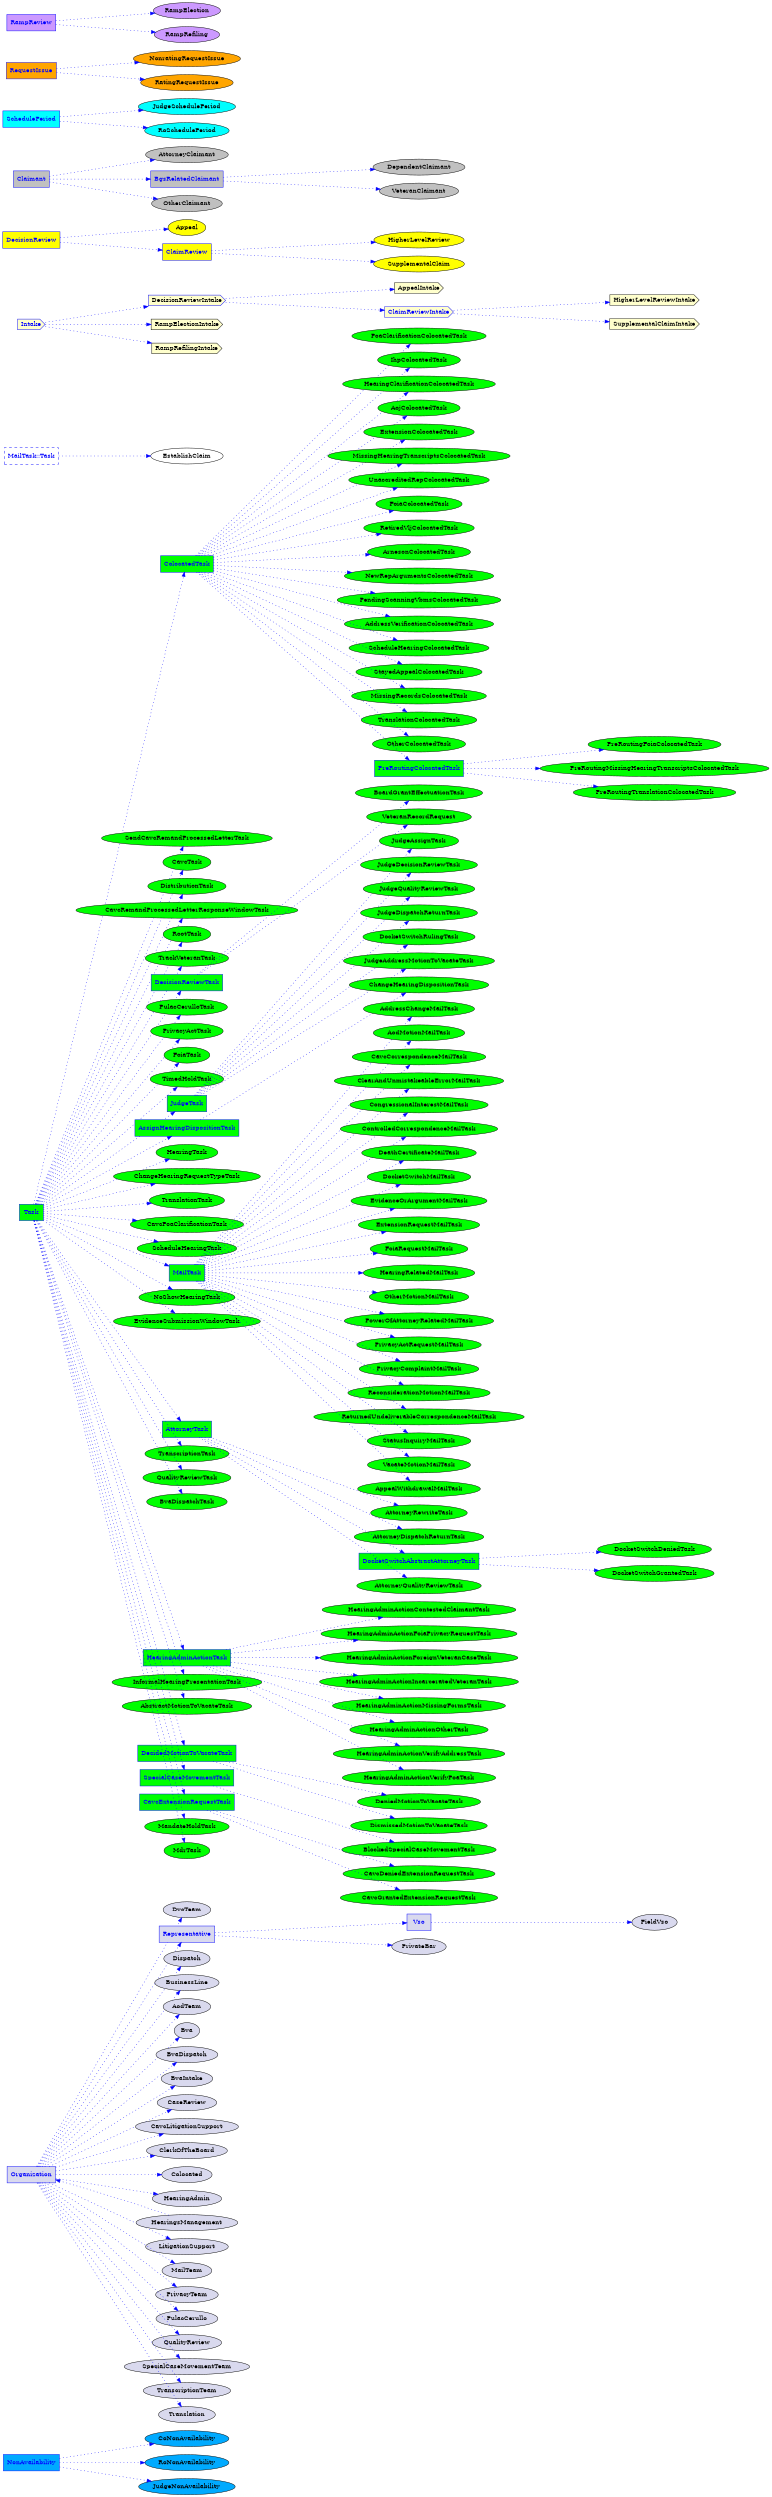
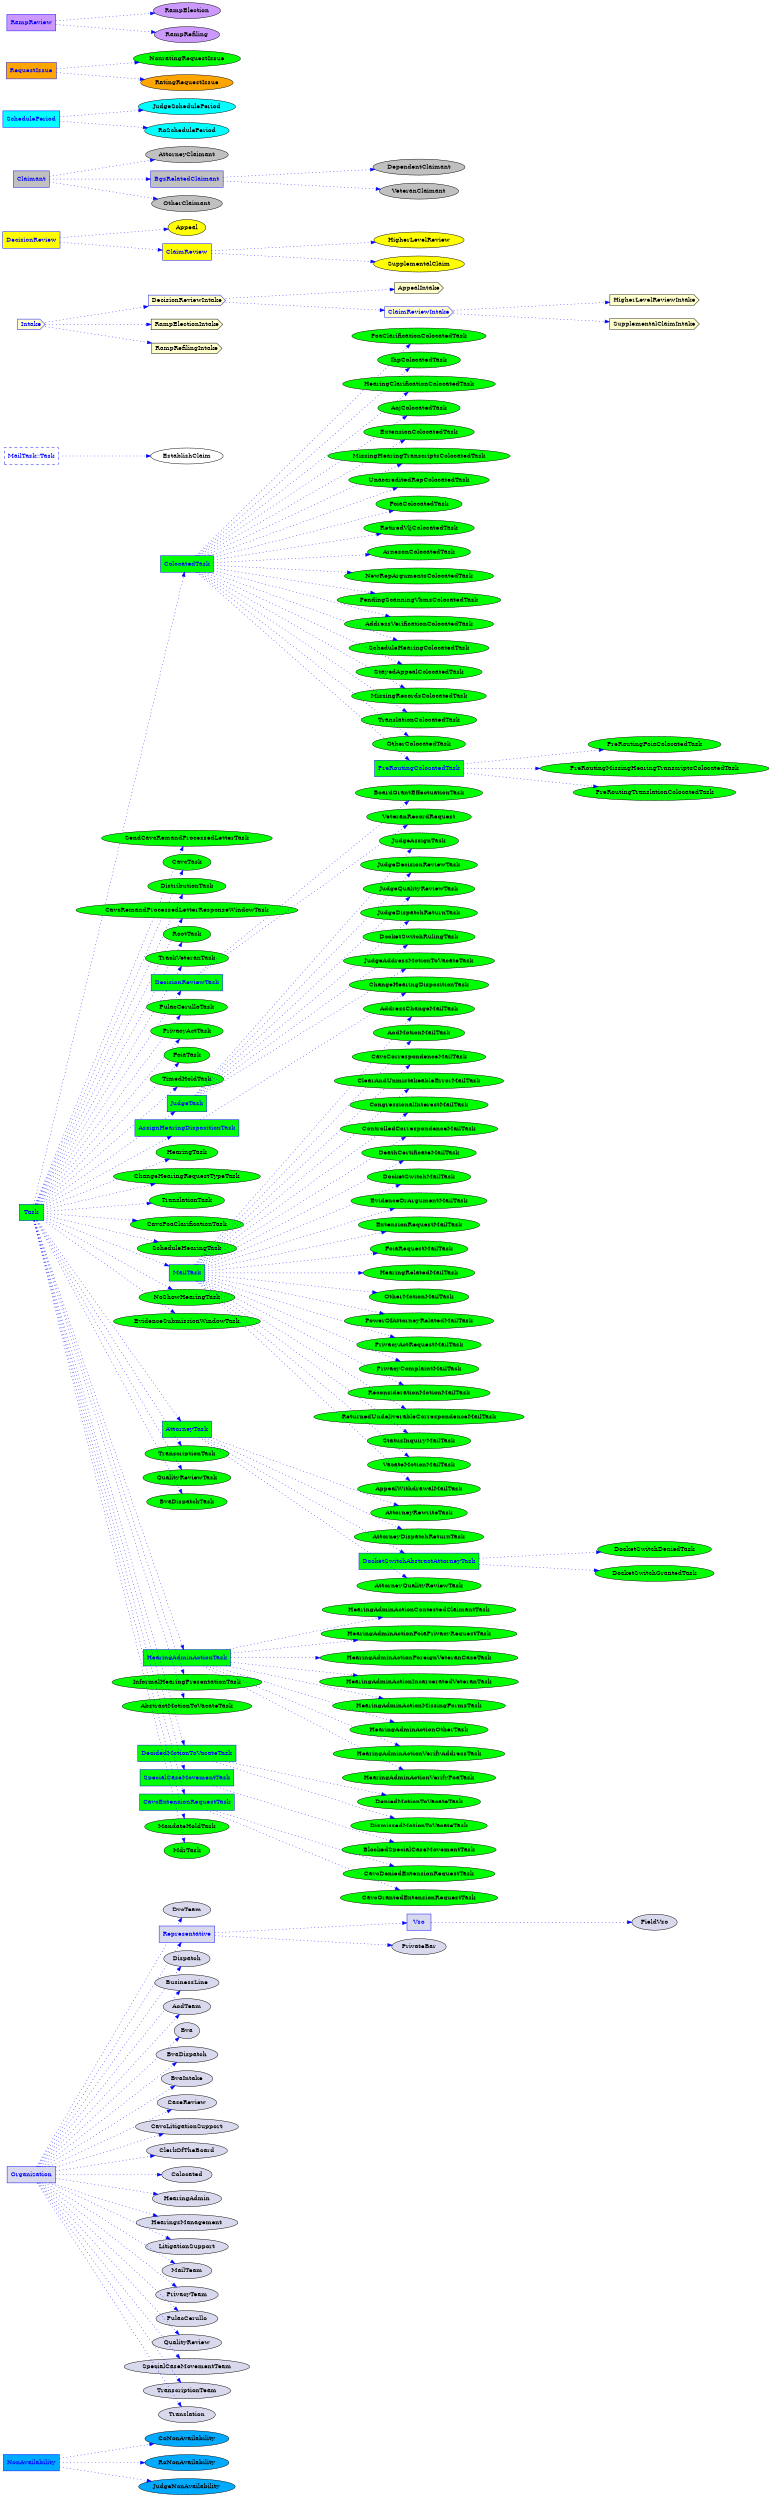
node "NonratingRequestIssue": fillcolor orange -> green
edge "HearingsManagement" -> "Organization": reversed
